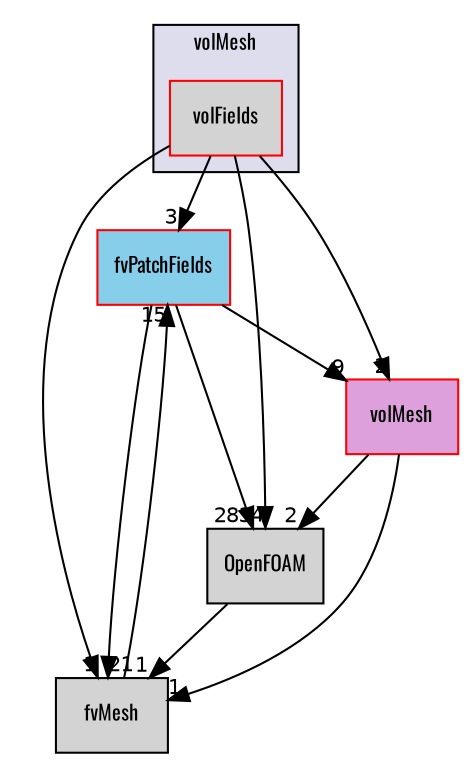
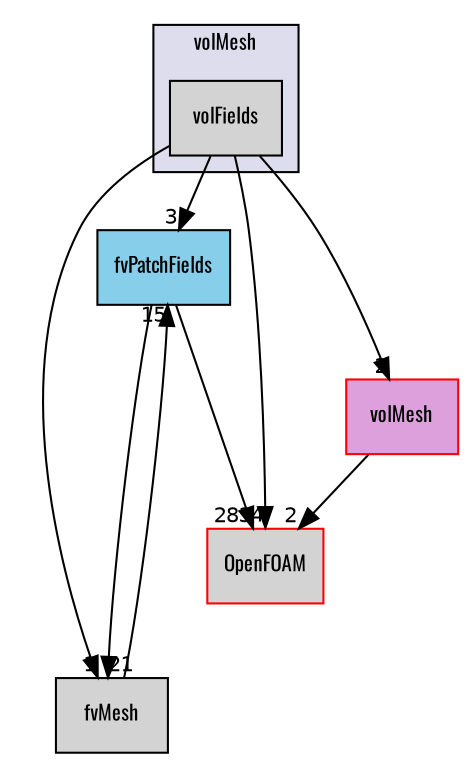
node "volFields": color red -> black
node "fvPatchFields": color red -> black
edge "fvPatchFields" -> "volMesh": removed
node "OpenFOAM": color black -> red
edge "volMesh" -> "fvMesh": removed
edge "OpenFOAM" -> "fvMesh": removed
